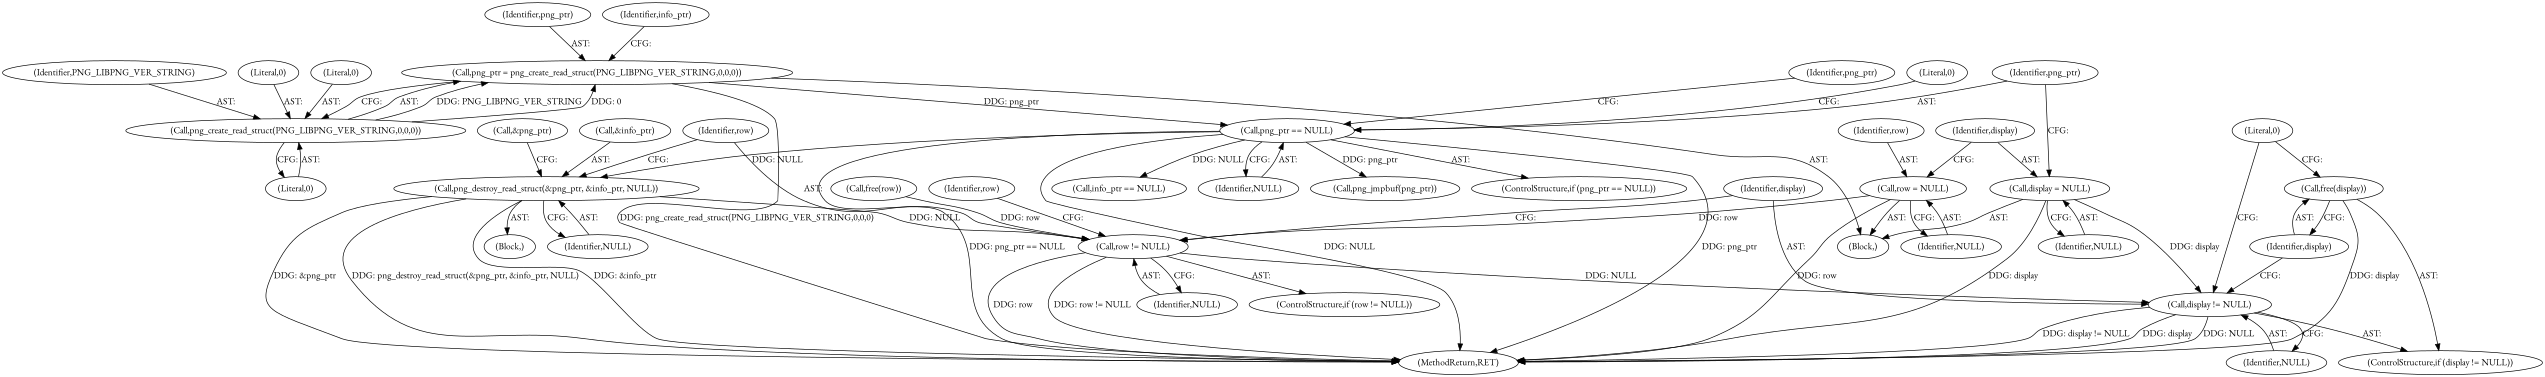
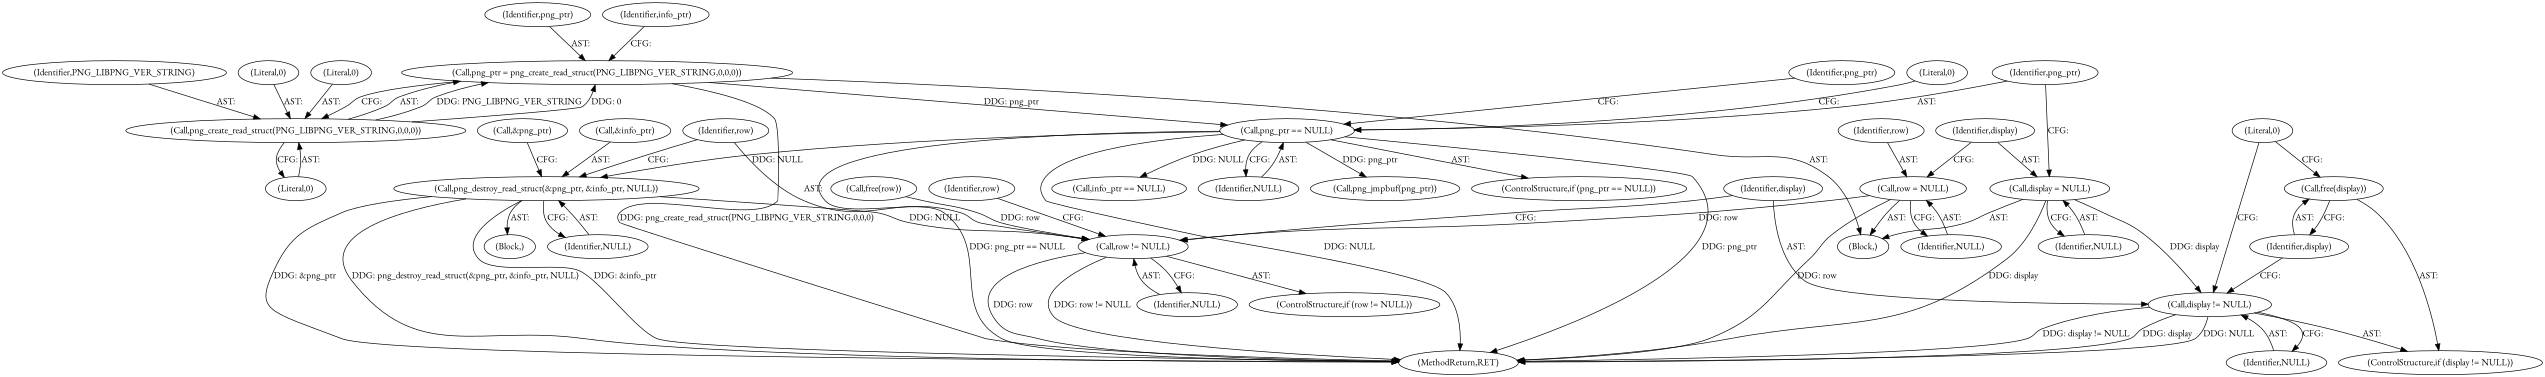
edge "(Call,row != NULL)" -> "(Call,display != NULL)": removed, label "DDG: NULL"
edge "(Call,free(display))" -> "(MethodReturn,RET)": removed, label "DDG: display"
